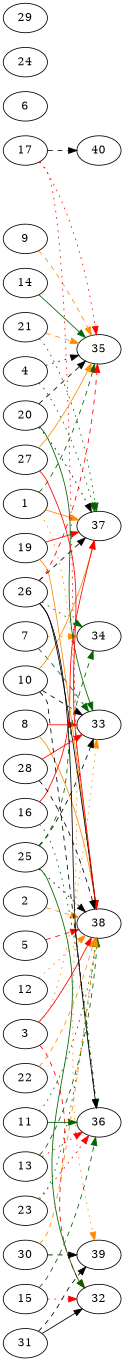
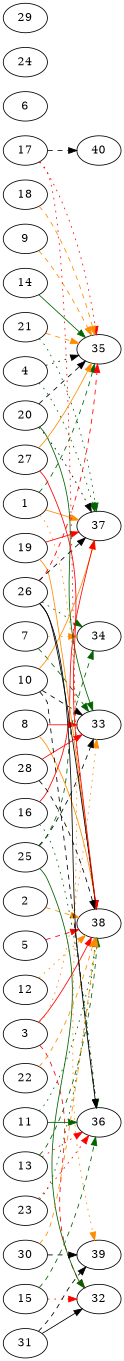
node "18": added
edge "25" -> "38": removed
